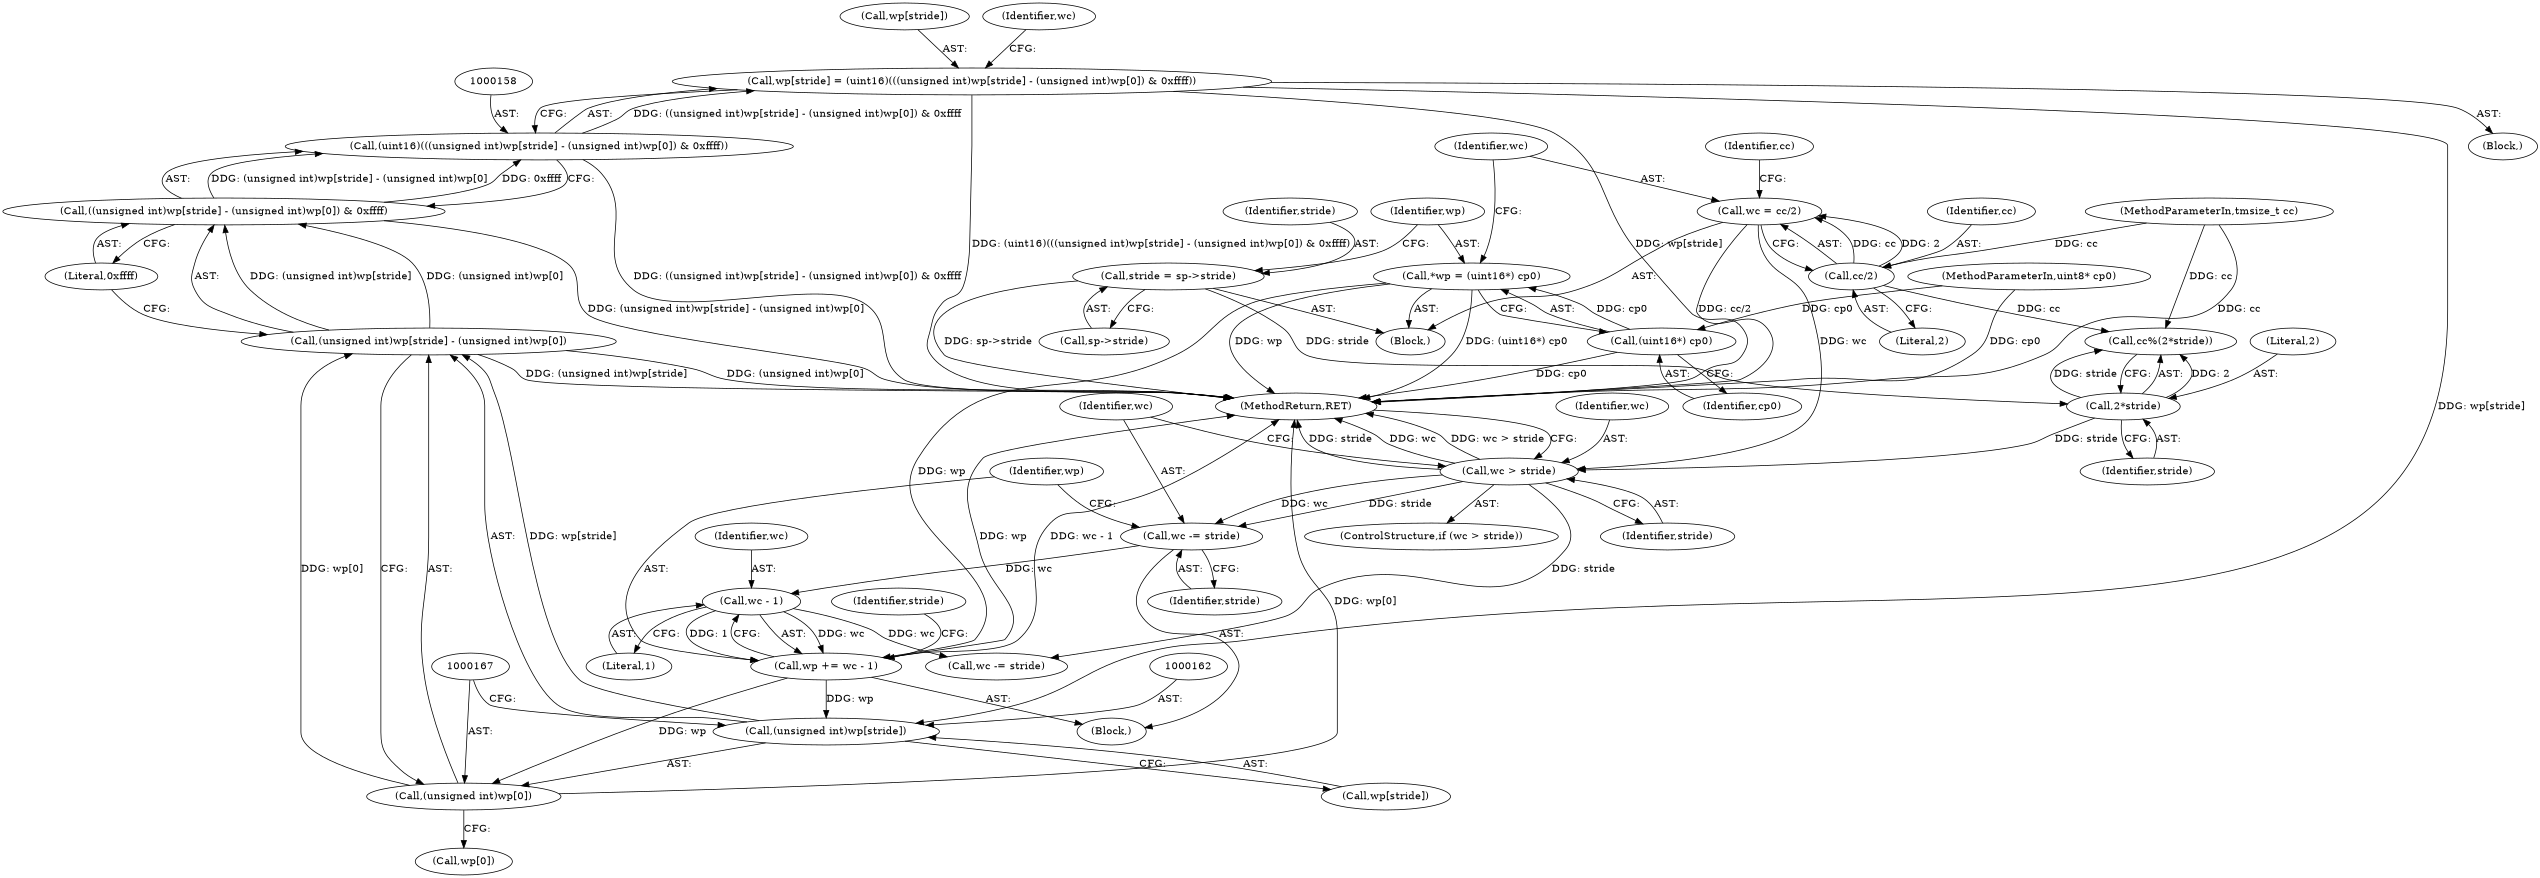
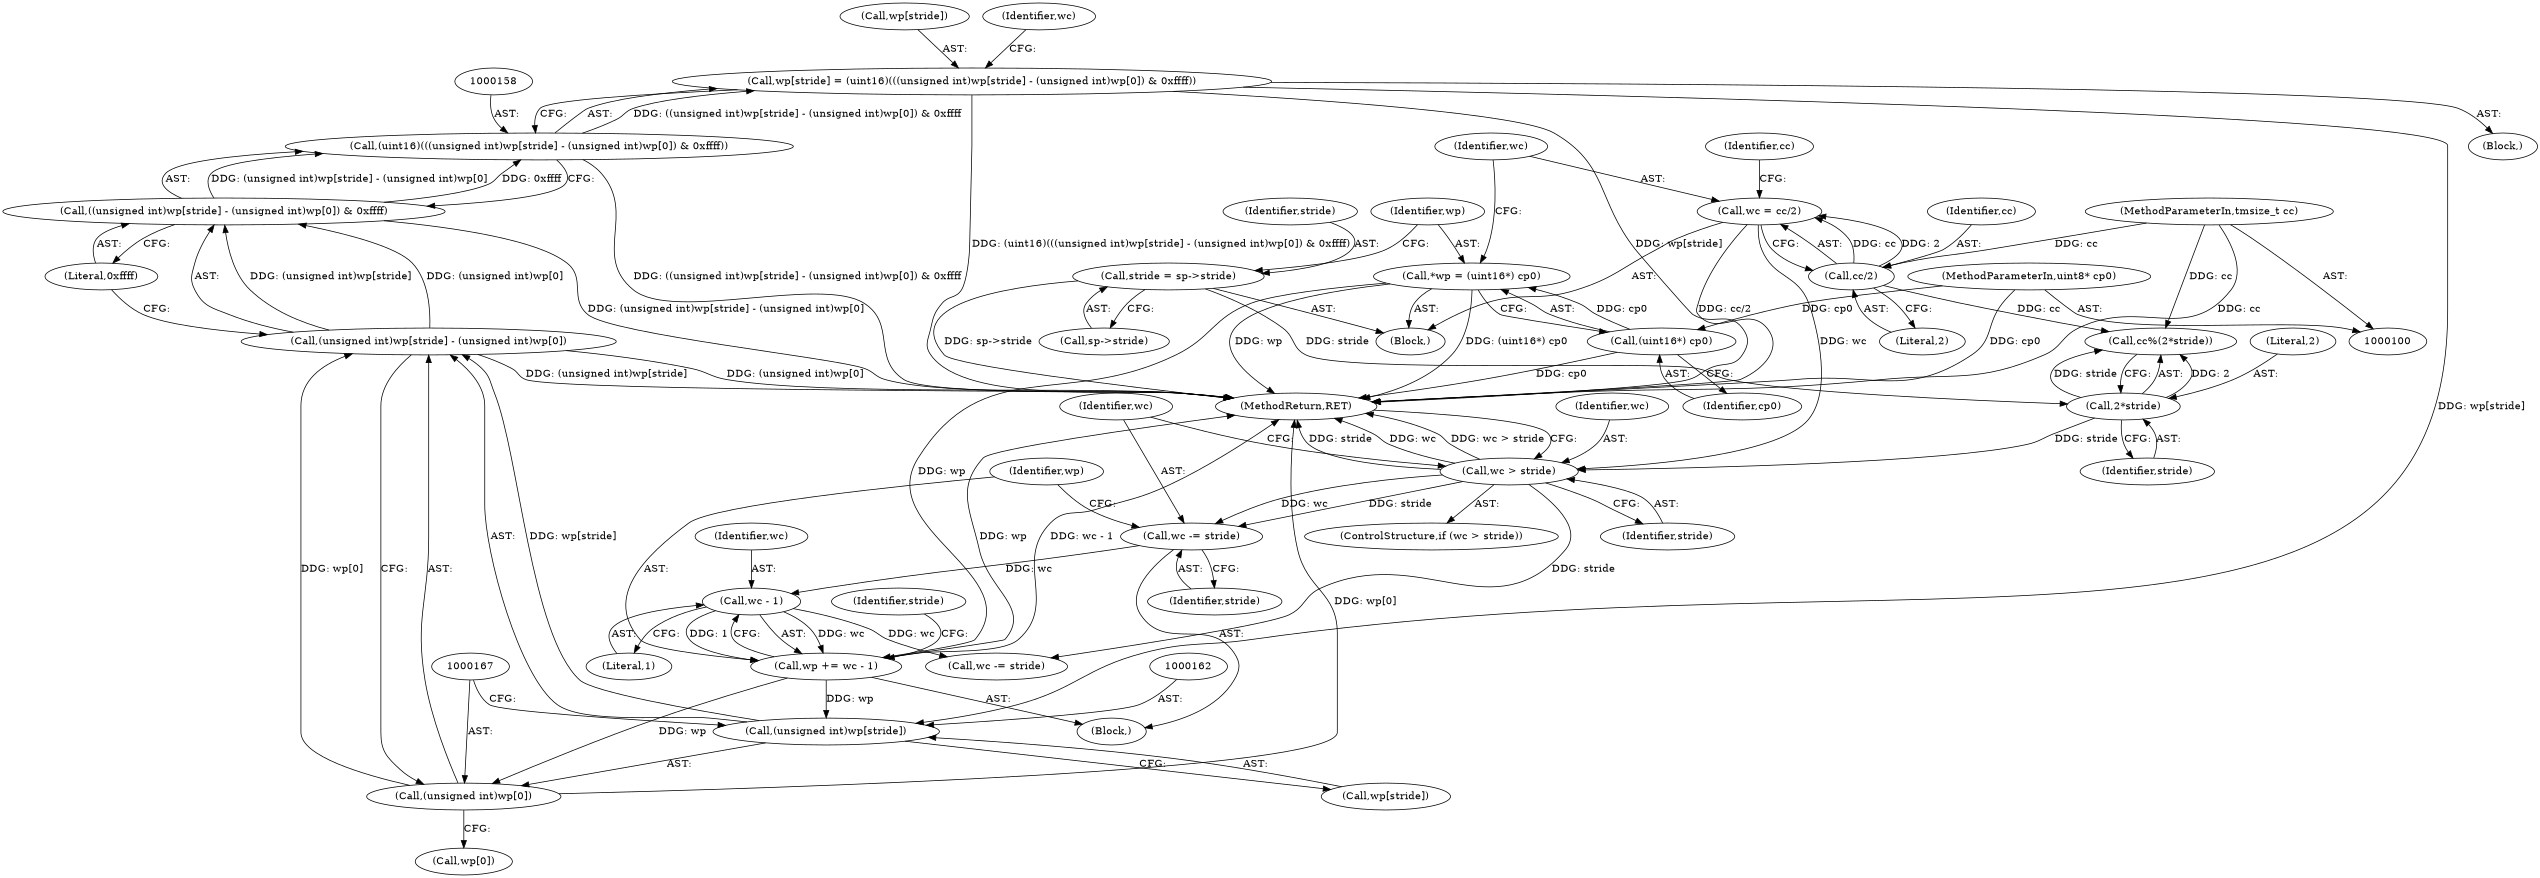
node "1000100": added
